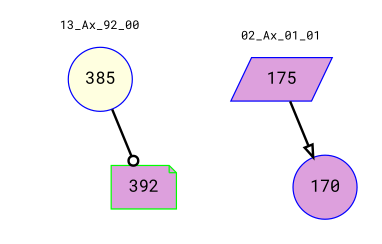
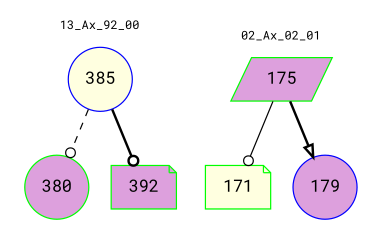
cluster "02_Ax_01_01": label "02_Ax_01_01" -> "02_Ax_02_01"
node "175": color blue -> green
node "380": added
node "171": added
node "170": label "170" -> "179"
